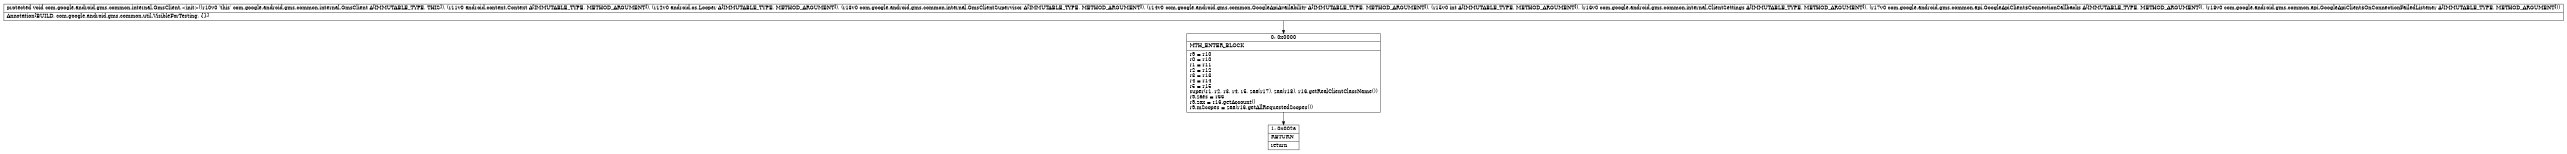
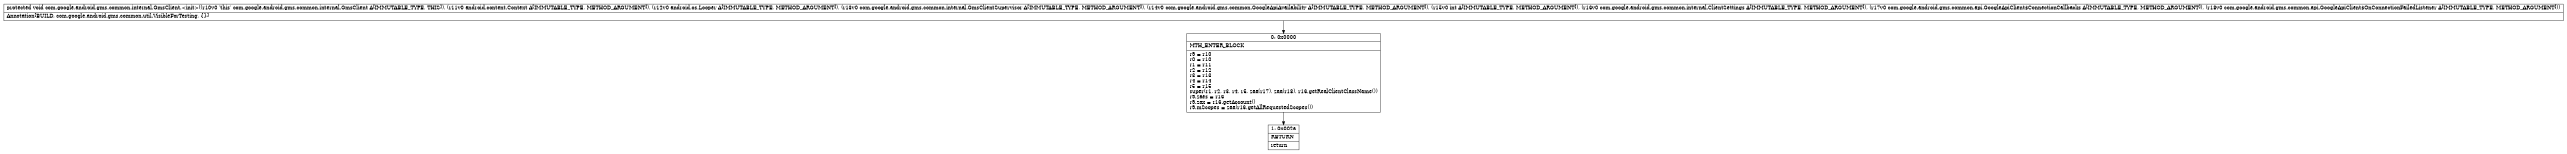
node "0: 0x0000": text "r9.zaes = r66" -> "r9.zaes = r16"
